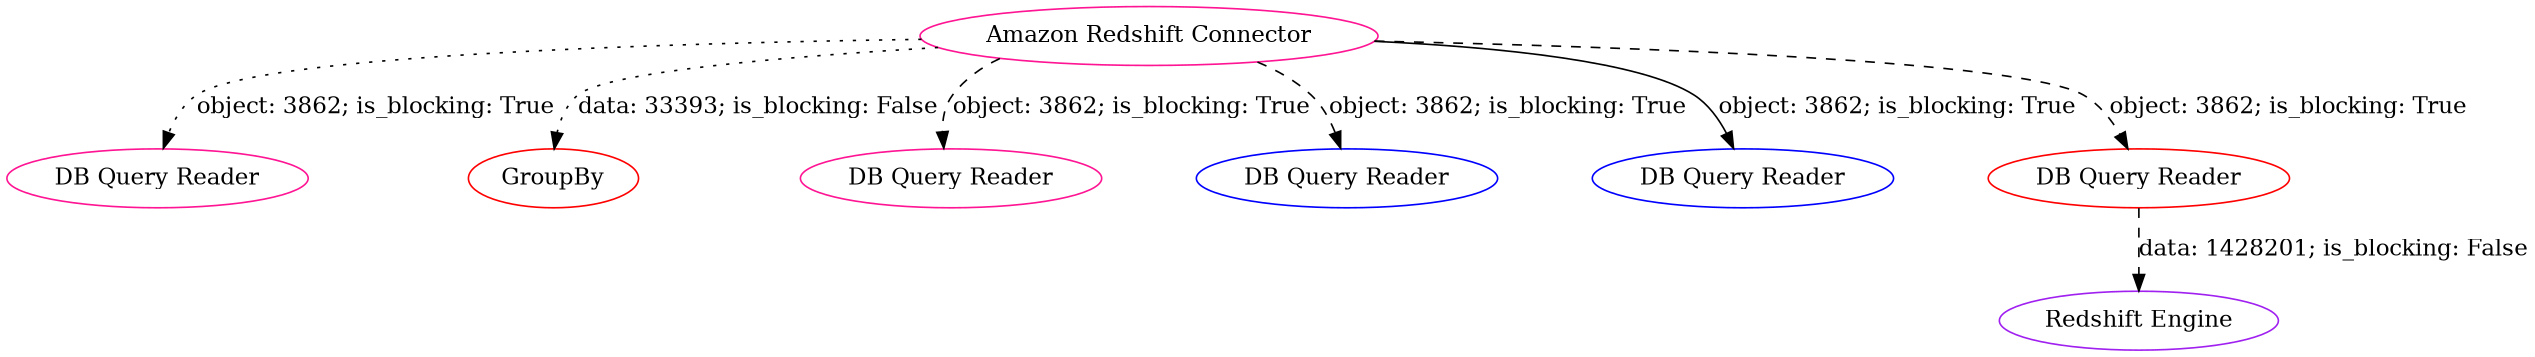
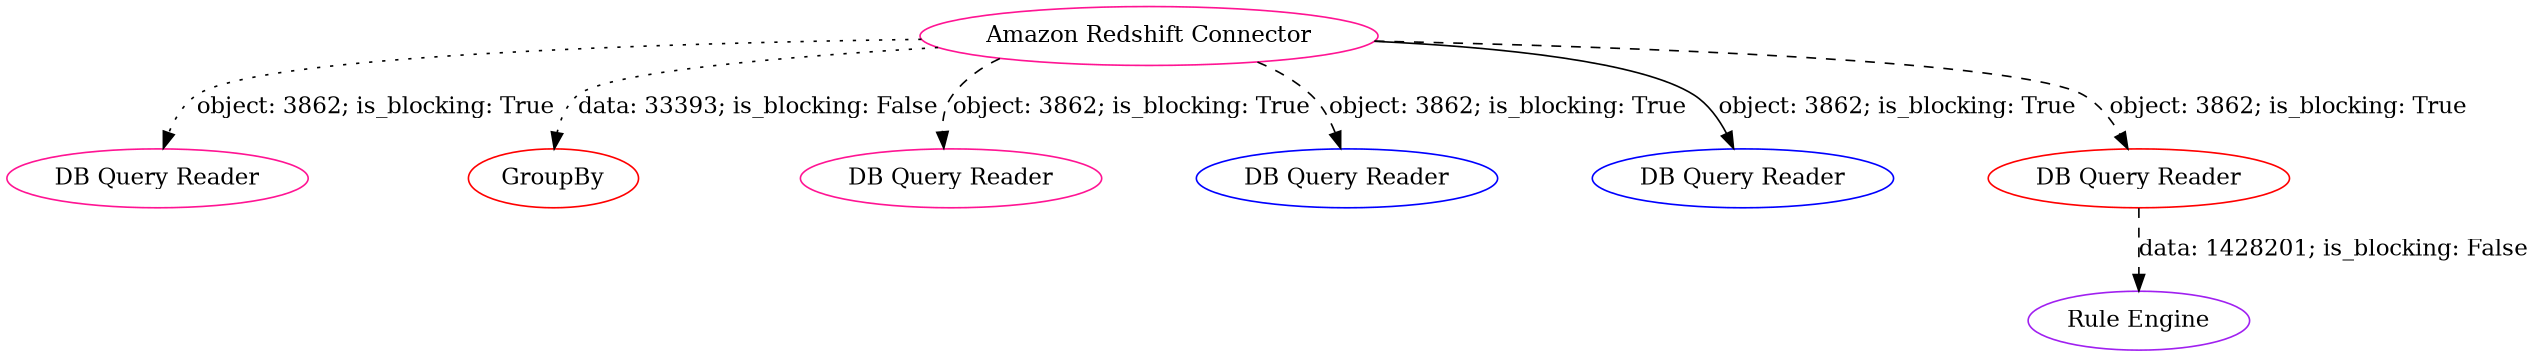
node "Redshift Engine": label "Redshift Engine" -> "Rule Engine"
